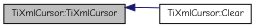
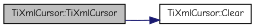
edge "TiXmlCursor::Clear" -> "TiXmlCursor::TiXmlCursor": reversed
